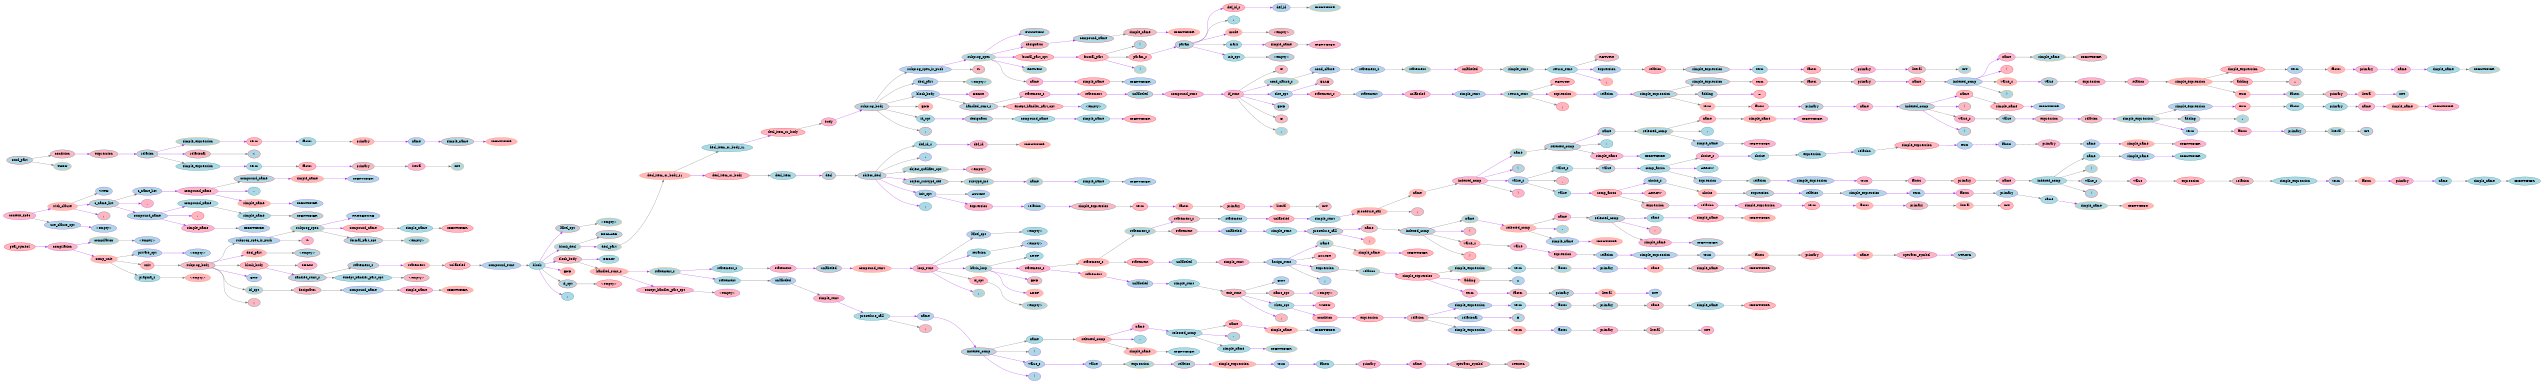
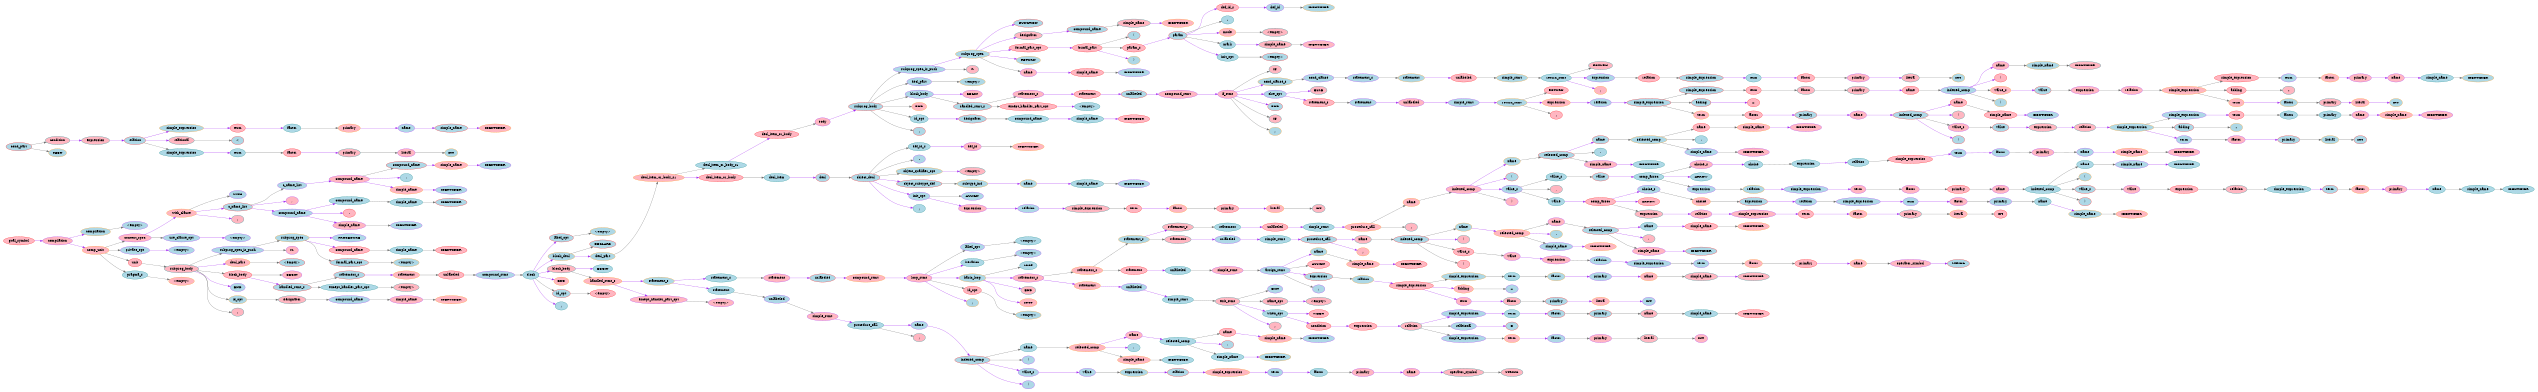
edge "comp_unit" -> "context_spec": added
